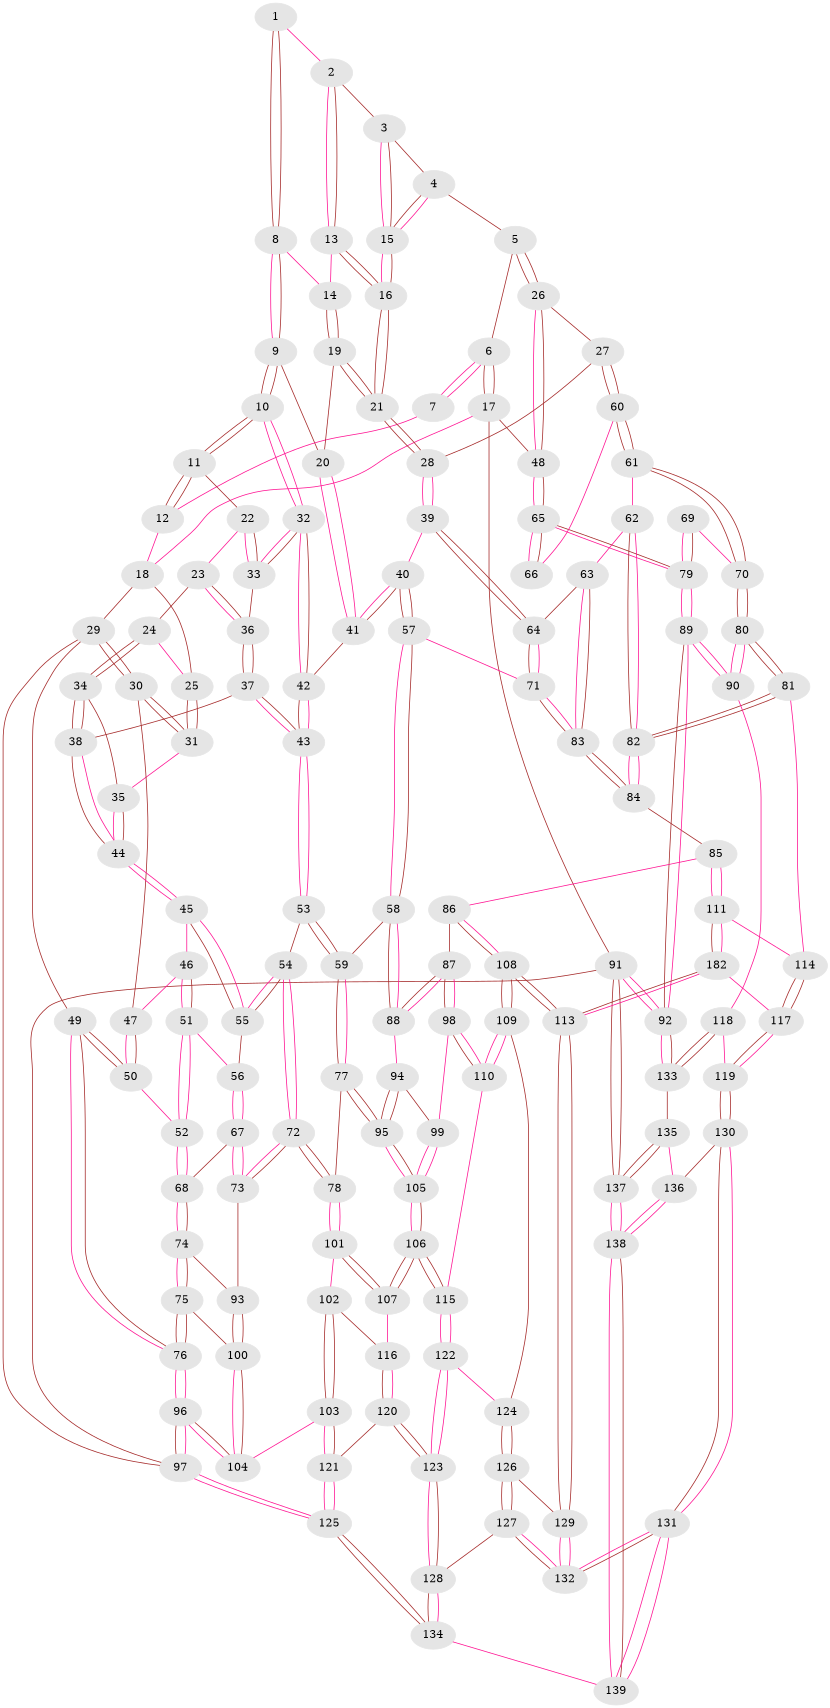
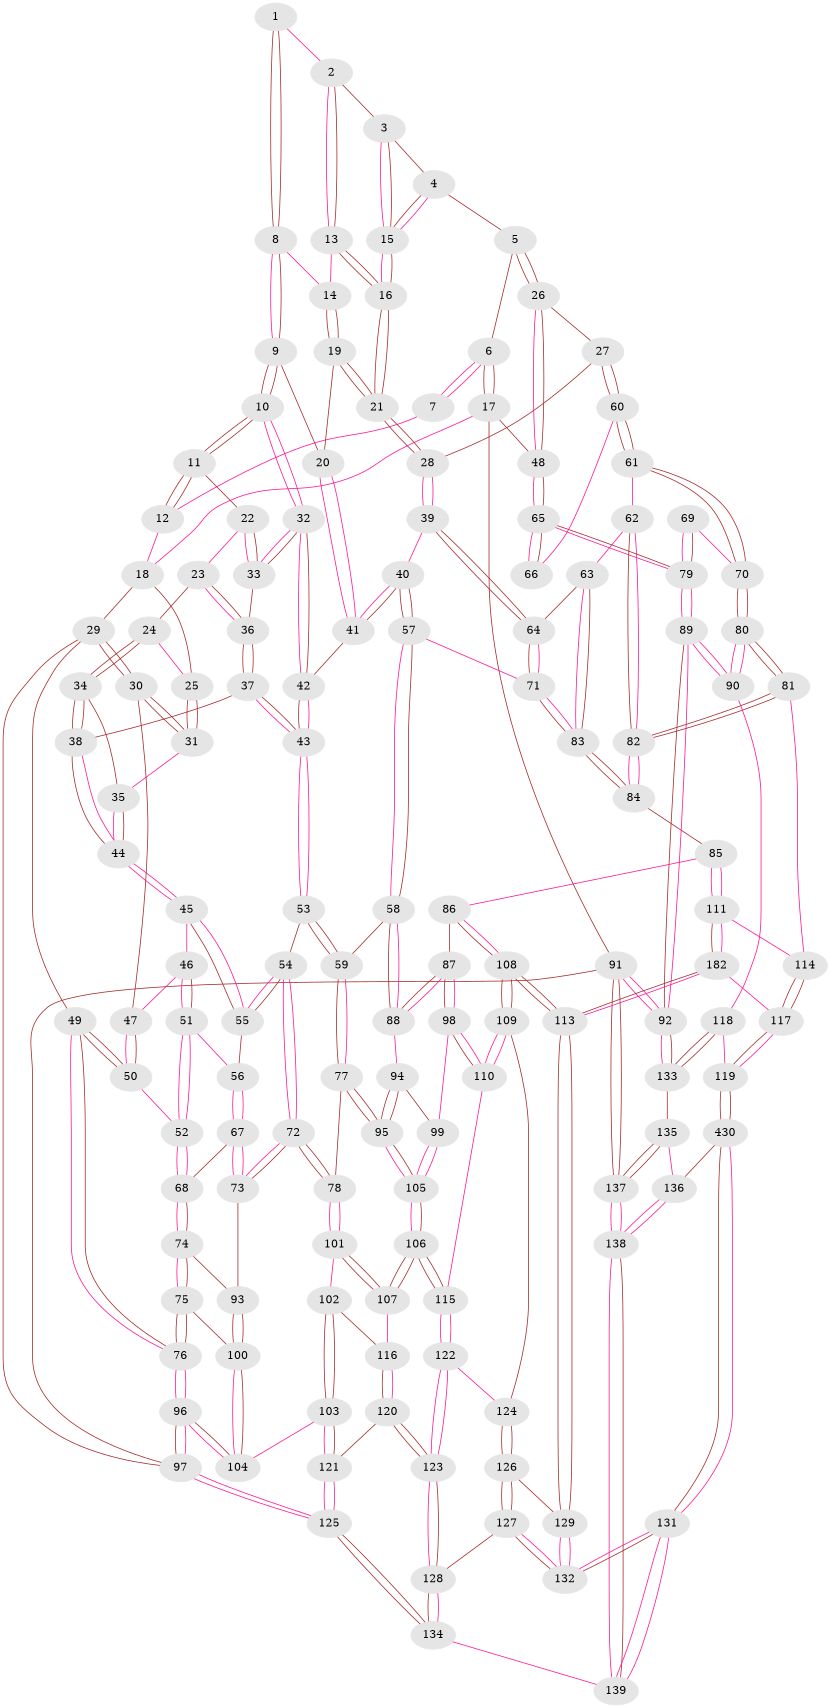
node "130": label "130" -> "430"
